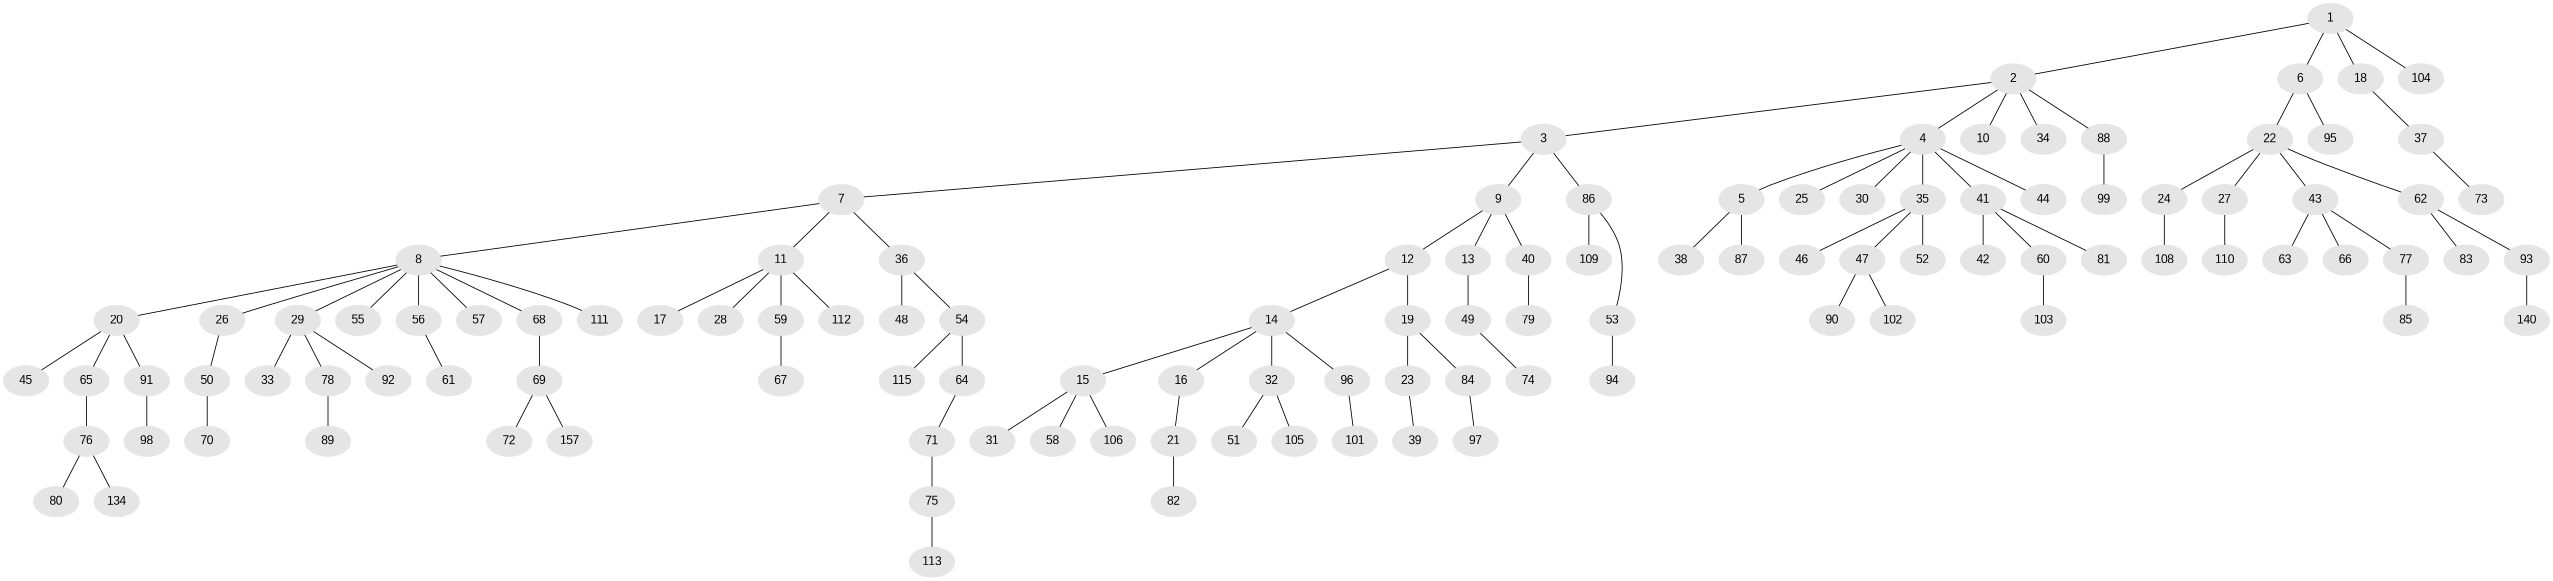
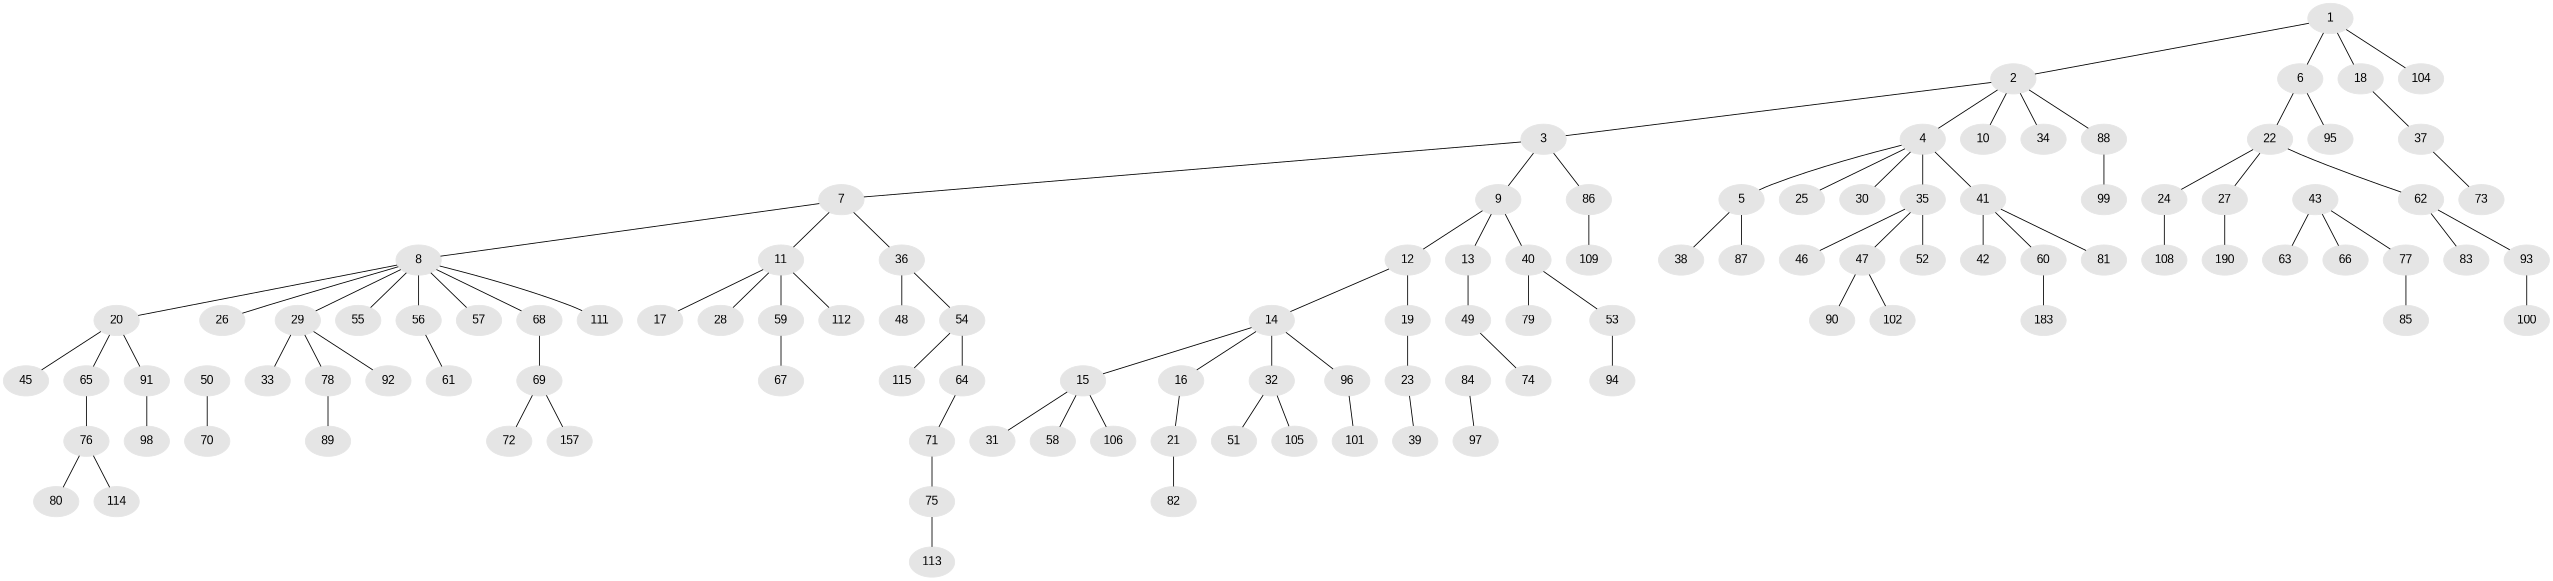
edge "22" -- "43": removed
node "44": removed
edge "86" -- "53": now "40" -- "53"
node "110": label "110" -> "190"
node "103": label "103" -> "183"
node "140": label "140" -> "100"
edge "26" -- "50": removed
edge "19" -- "84": removed
node "134": label "134" -> "114"
